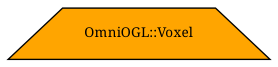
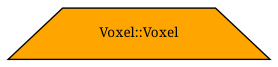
node "OmniOGL::Voxel": label "OmniOGL::Voxel" -> "Voxel::Voxel"
